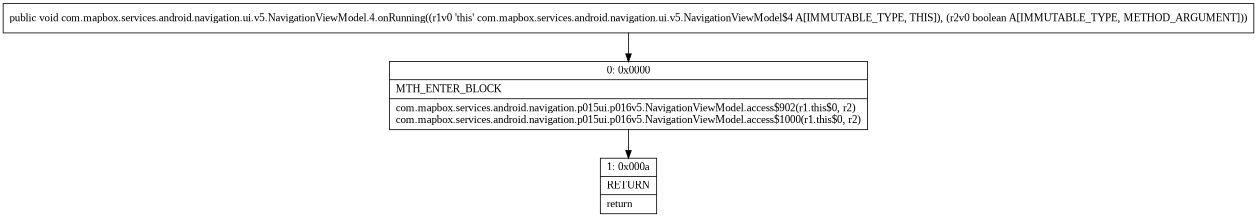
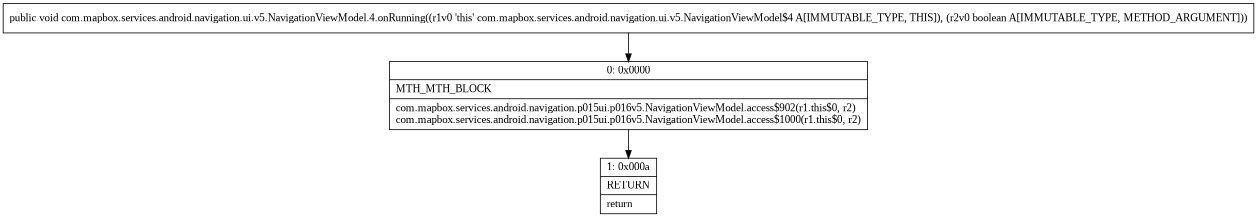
node "0: 0x0000": text "MTH_ENTER_BLOCK" -> "MTH_MTH_BLOCK"
